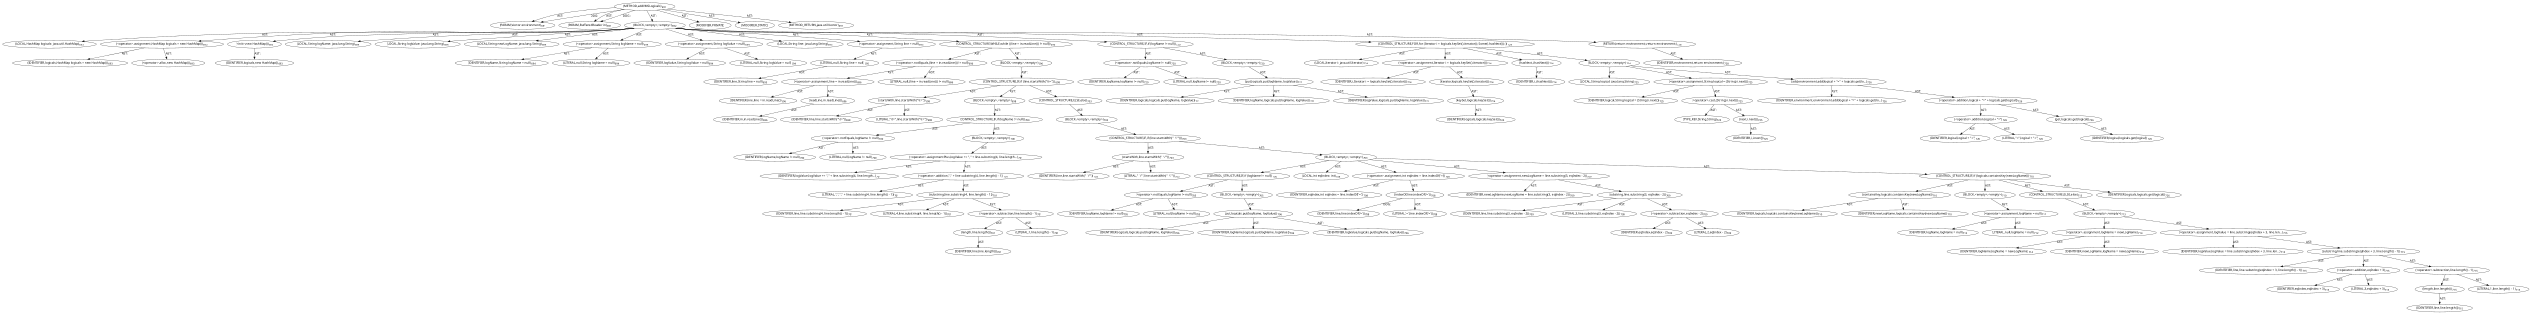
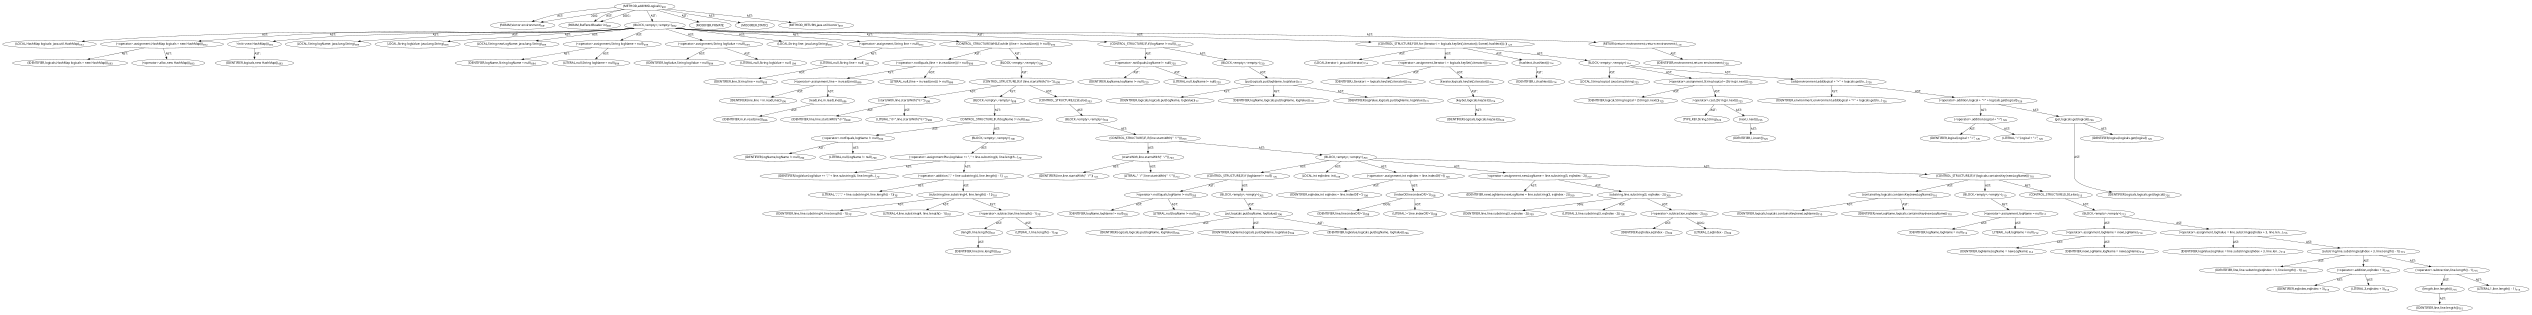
edge "(CONTROL_STRUCTURE,IF,if (logicals.containsKey(newLogName)))" -> "(IDENTIFIER,logicals,logicals.get(logical))": now "(get,logicals.get(logical))" -> "(IDENTIFIER,logicals,logicals.get(logical))"
edge "(substring,line.substring(3, eqIndex - 2))" -> "(IDENTIFIER,line,line.substring(3, eqIndex - 2))": label "AST: " -> "DDG: "
edge "(<operator>.subtraction,eqIndex - 2)" -> "(LITERAL,2,eqIndex - 2)": label "AST: " -> "DDG: "
